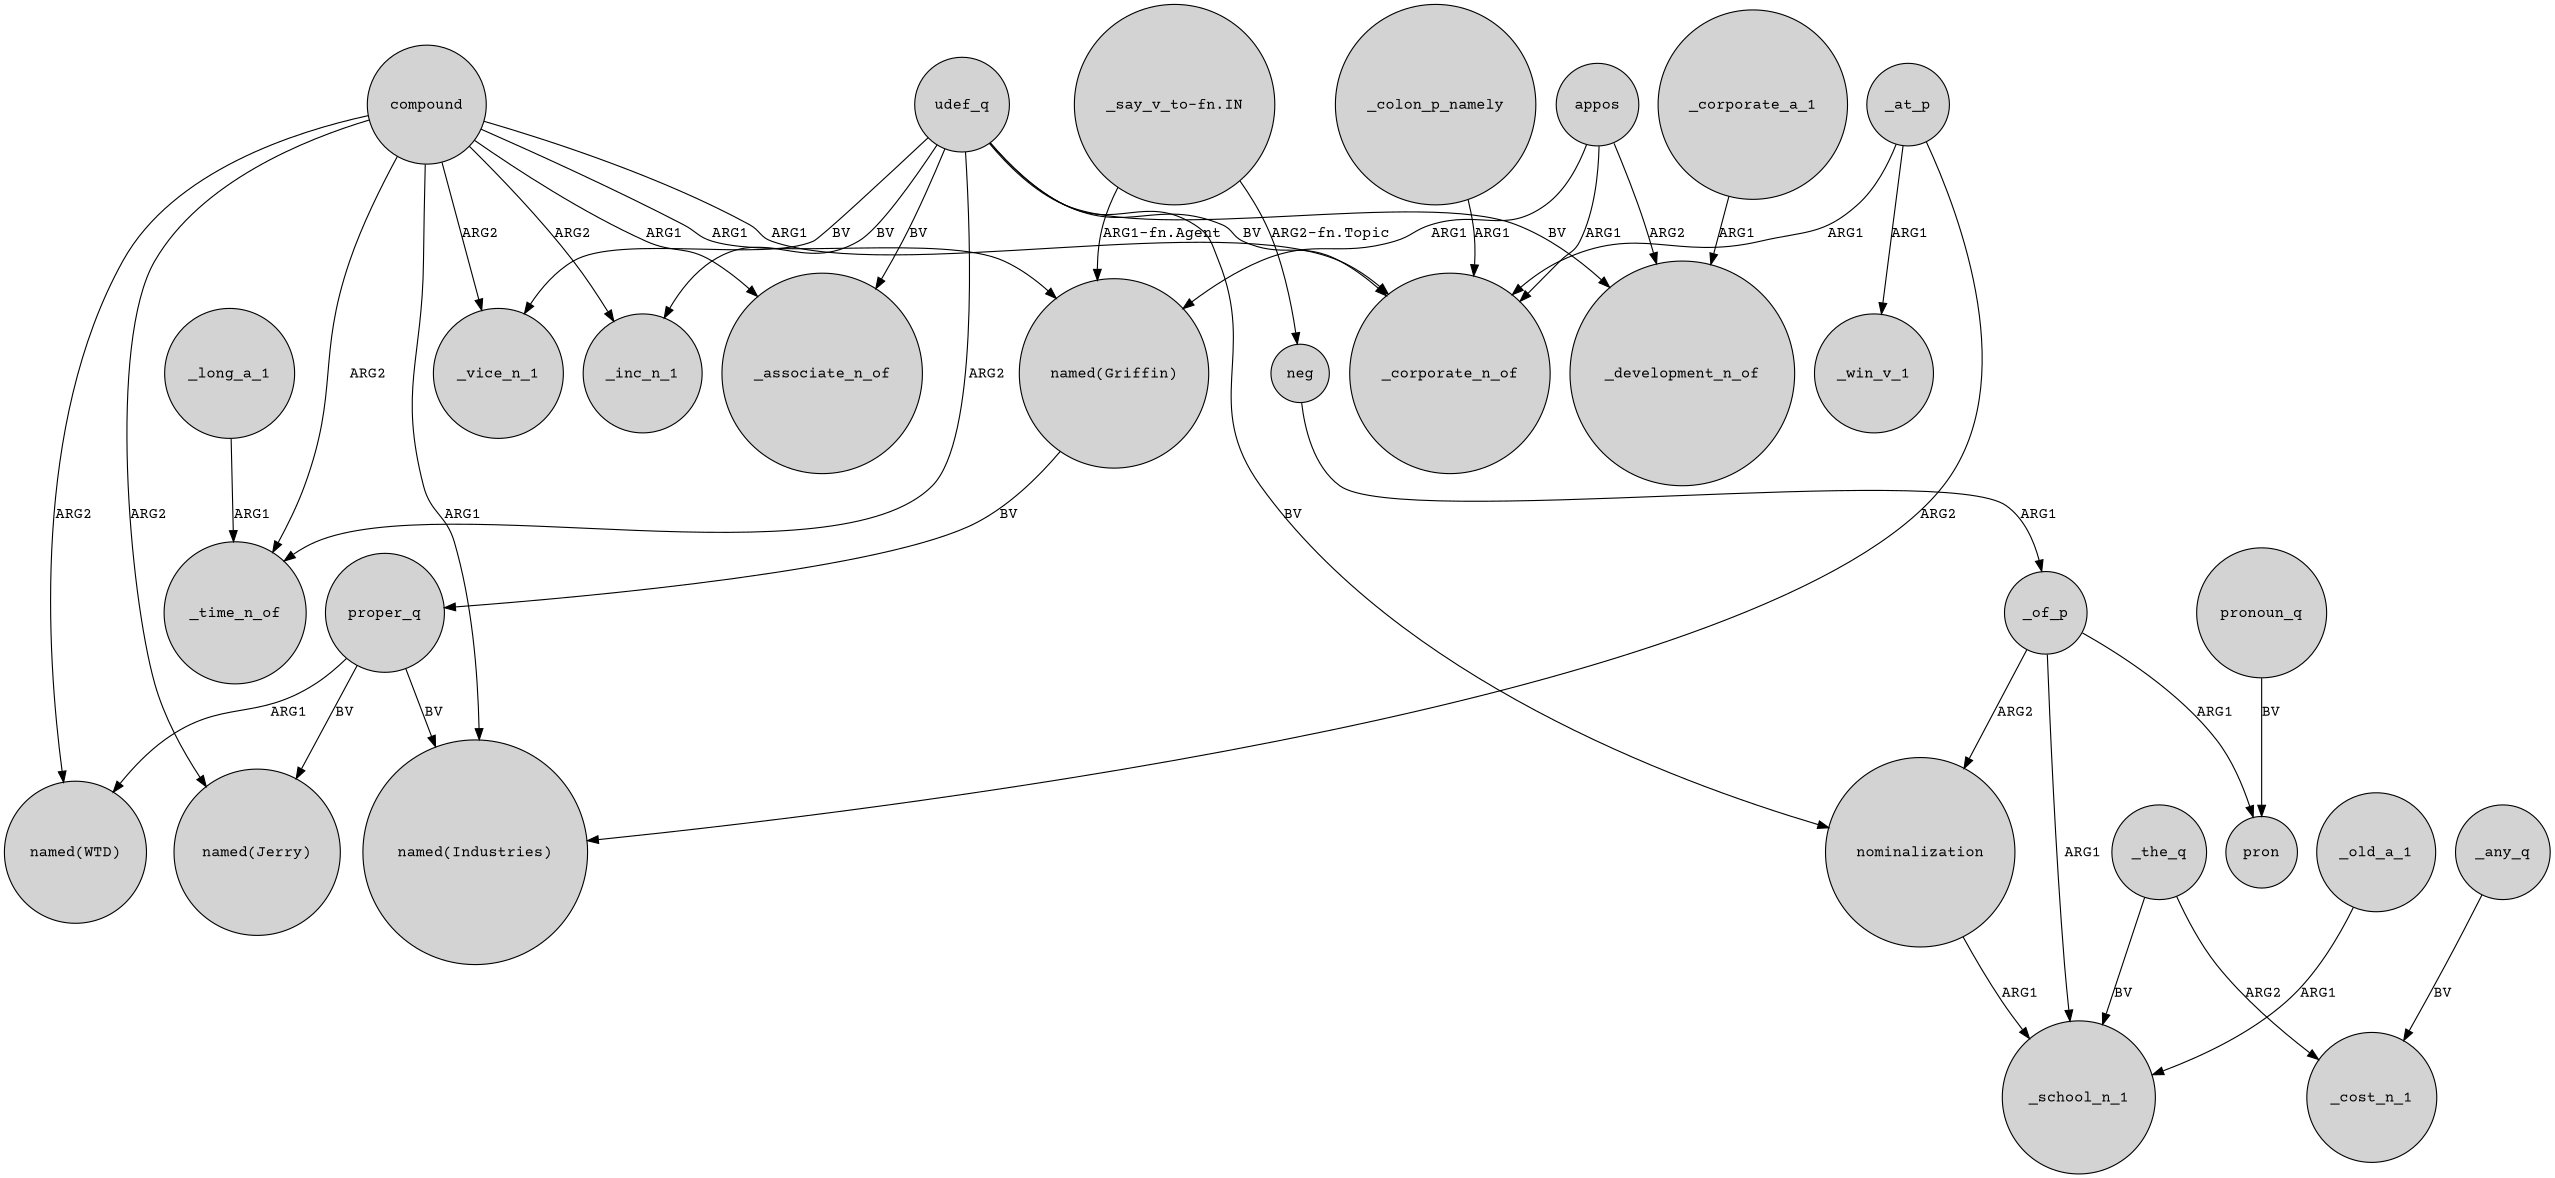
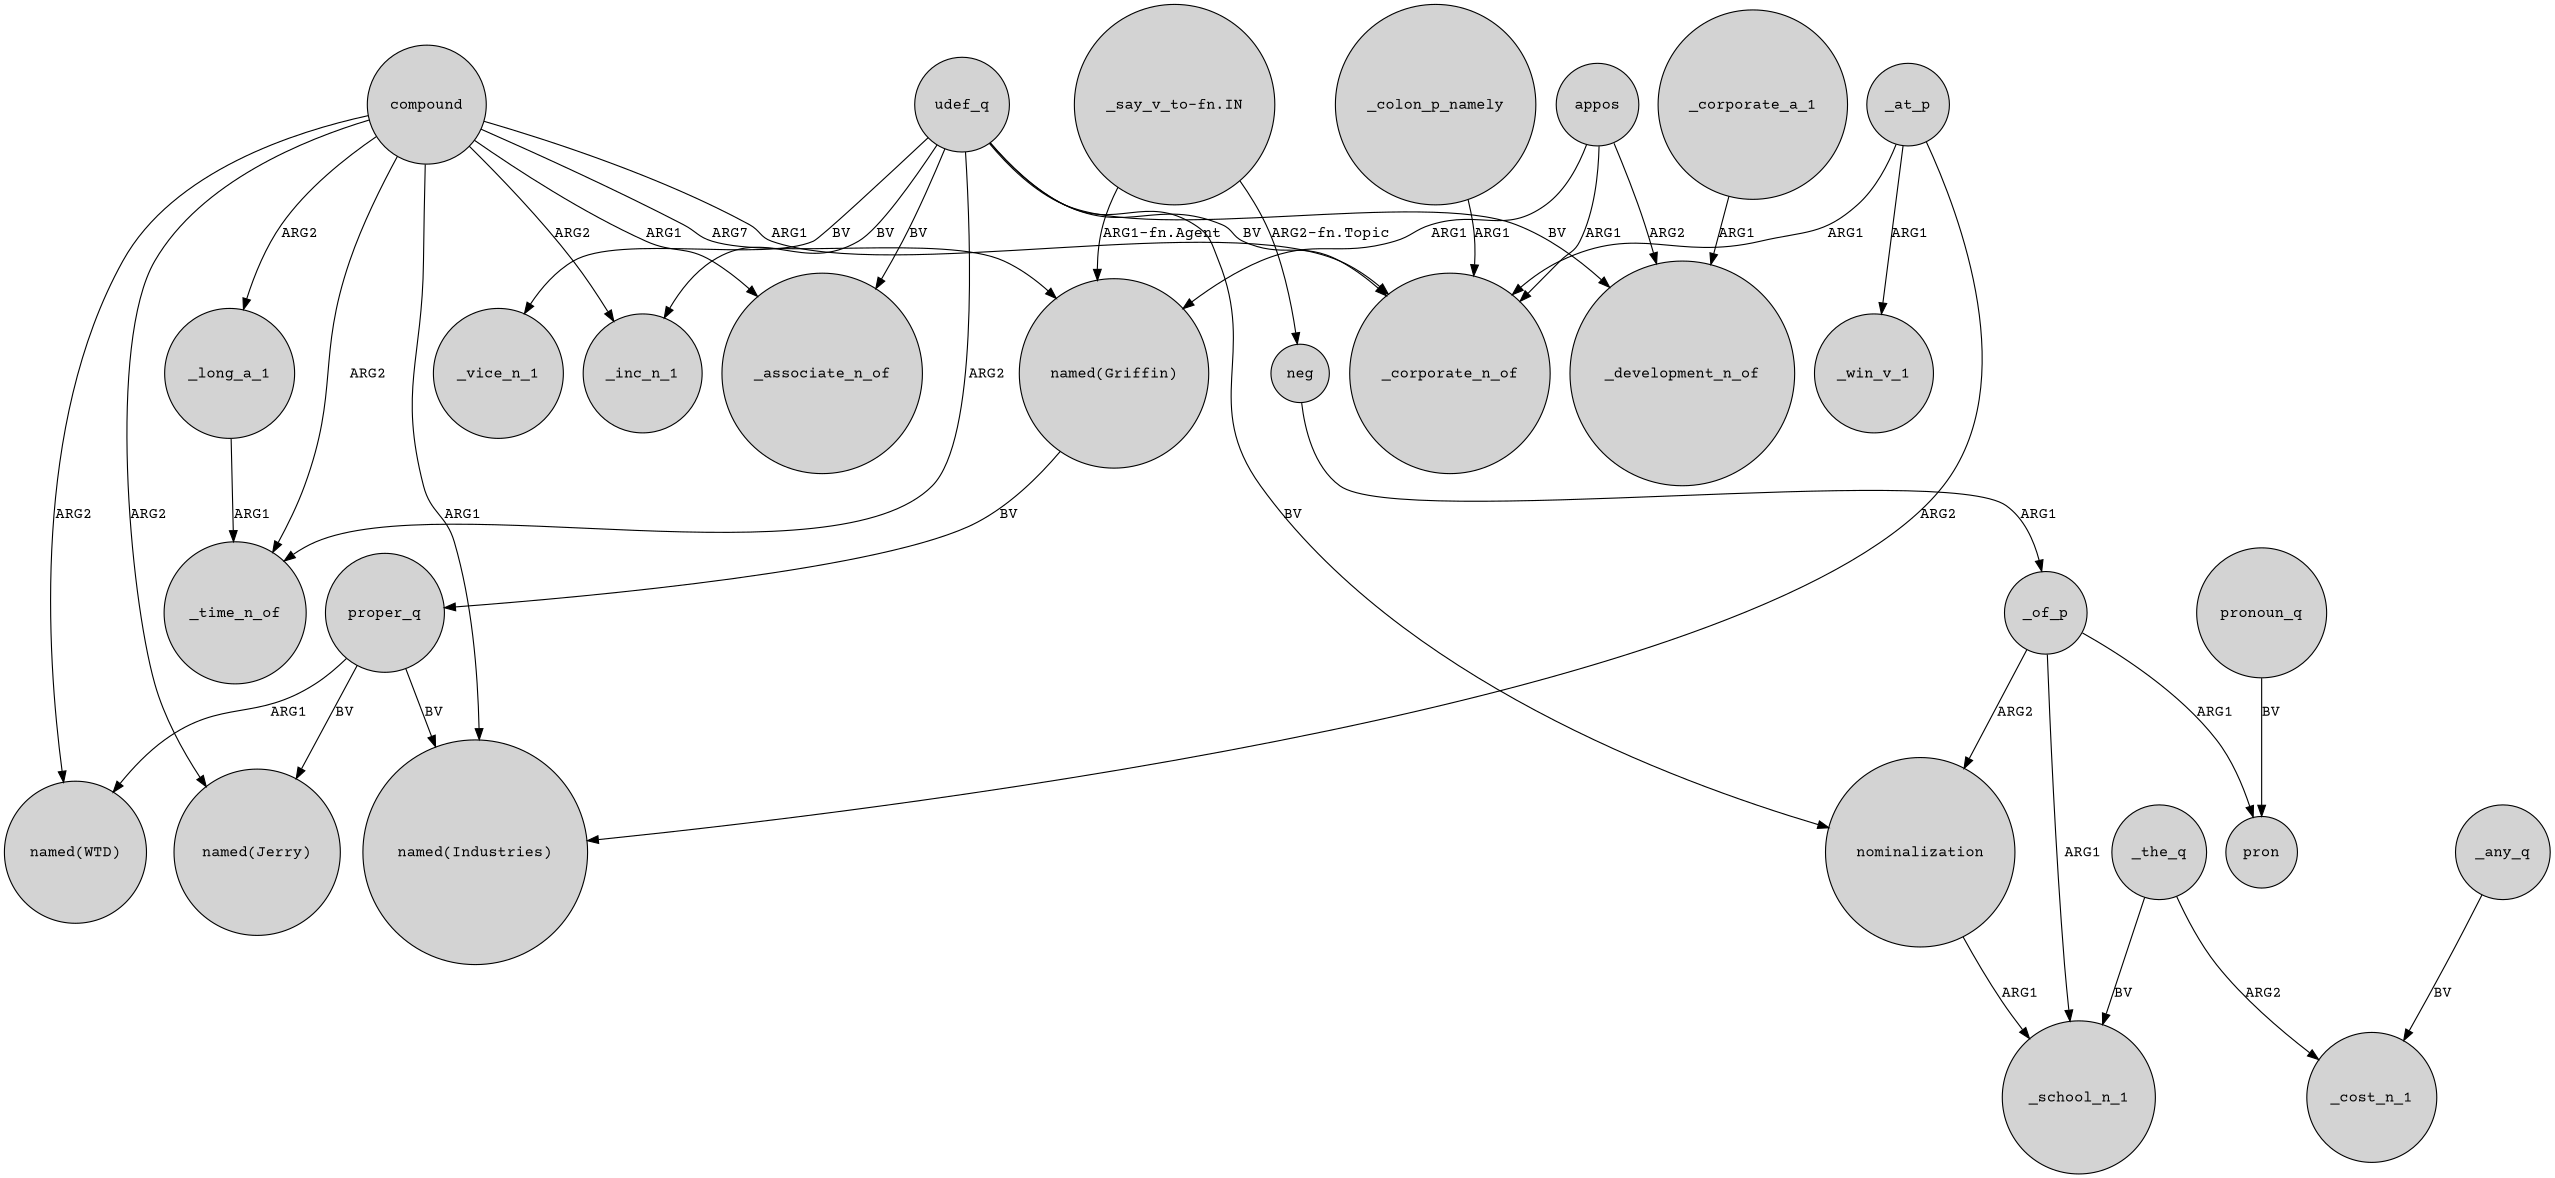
edge "compound" -> "_vice_n_1": now "compound" -> "_long_a_1"
edge "compound" -> "named(Griffin)": label "ARG1" -> "ARG7"
node "_old_a_1": removed
